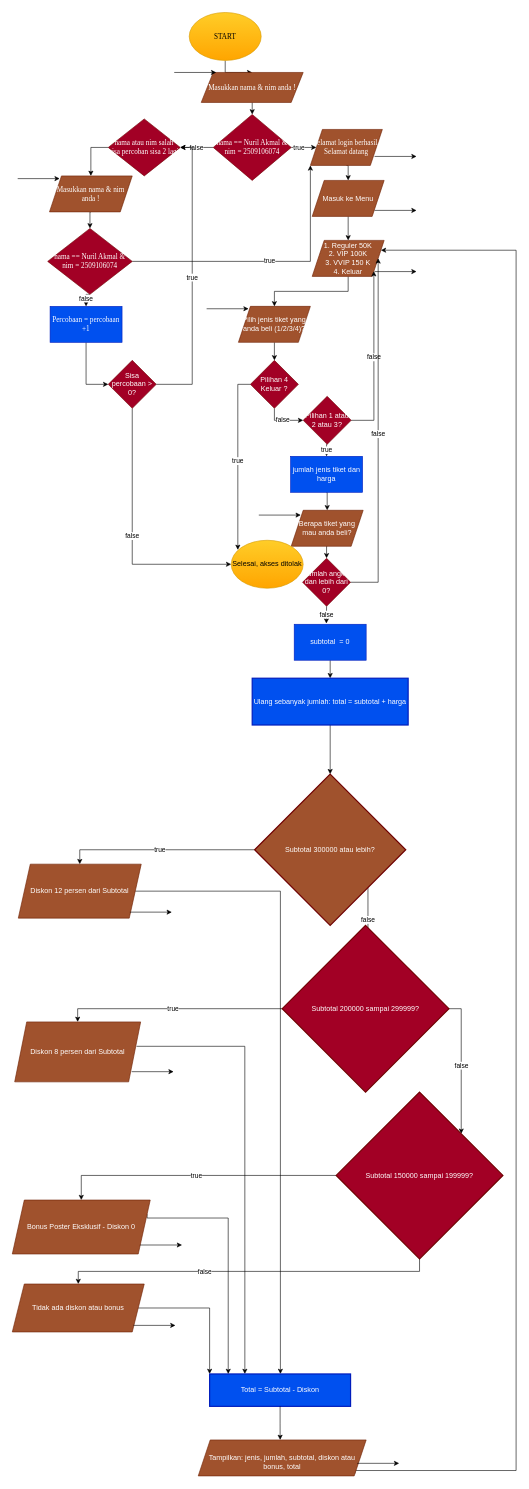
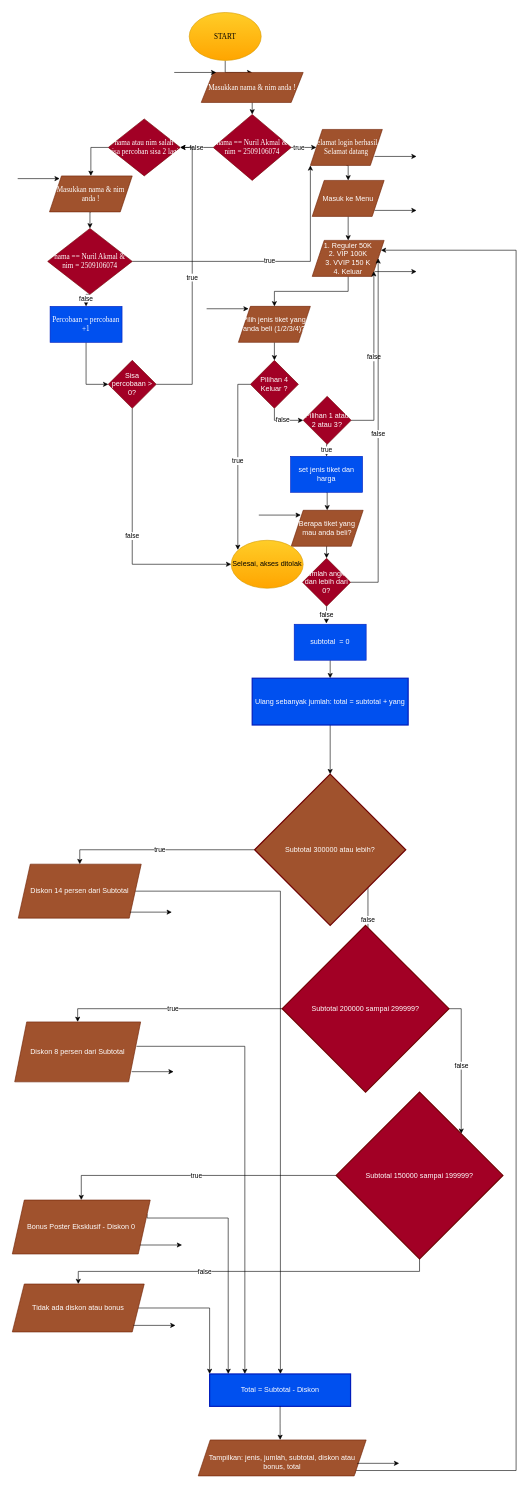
node "jumlah jenis tiket dan harga": label "jumlah jenis tiket dan harga" -> "set jenis tiket dan harga"
node "Ulang sebanyak jumlah: total = subtotal + harga": label "Ulang sebanyak jumlah: total = subtotal + harga" -> "Ulang sebanyak jumlah: total = subtotal + yang"
node "Diskon 12 persen dari Subtotal": label "Diskon 12 persen dari Subtotal" -> "Diskon 14 persen dari Subtotal"
